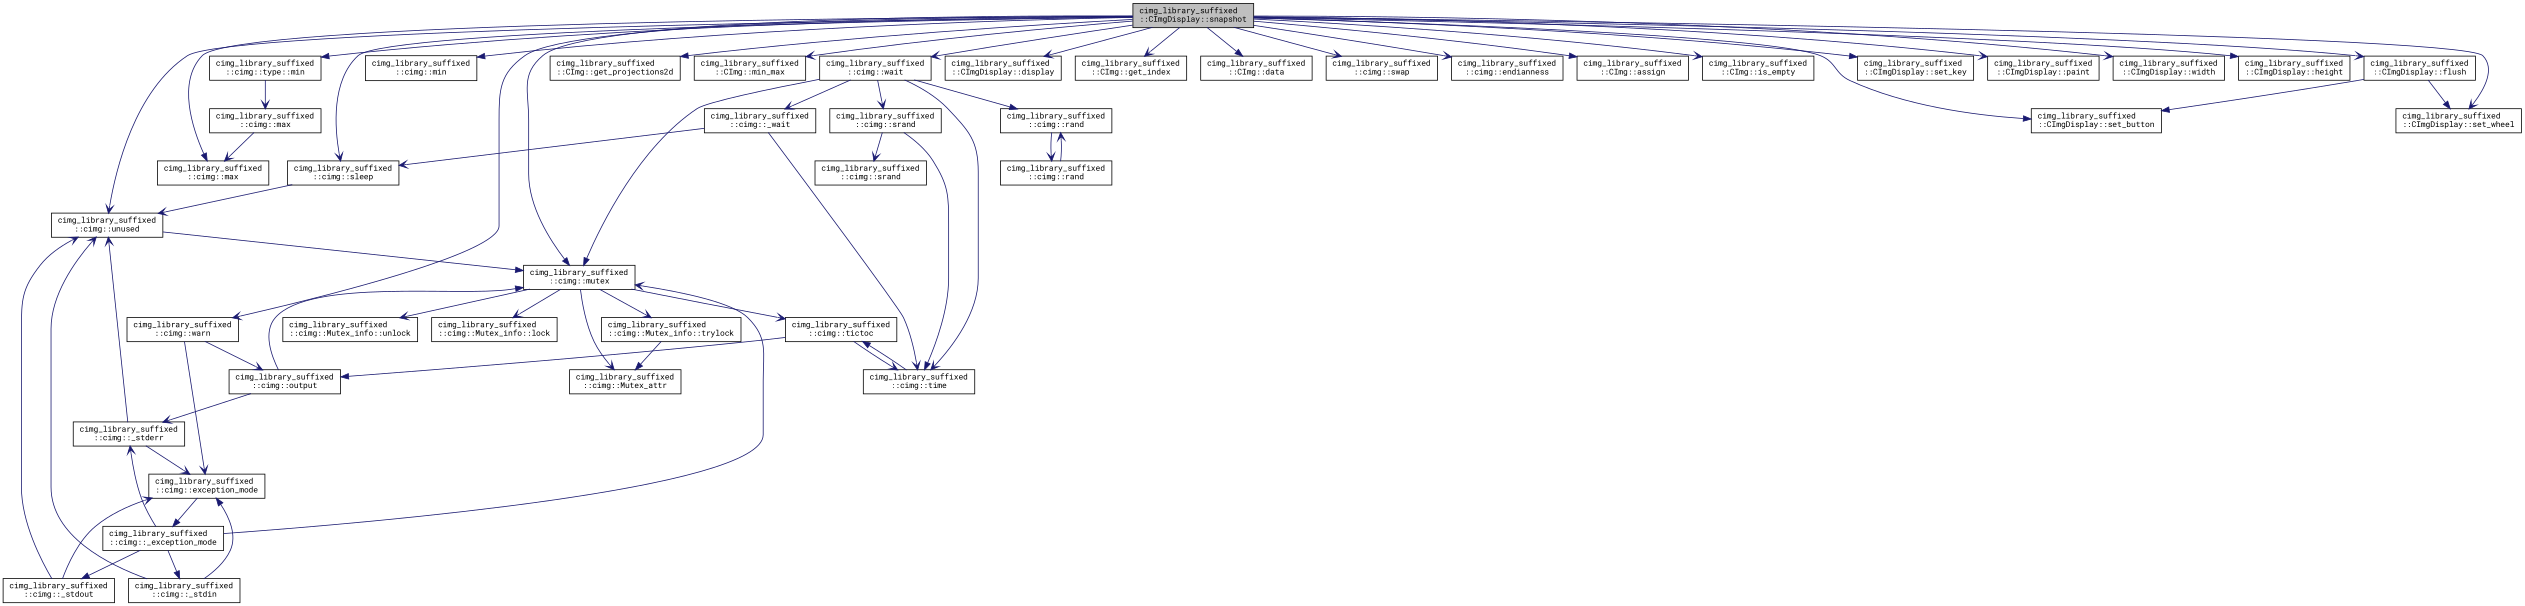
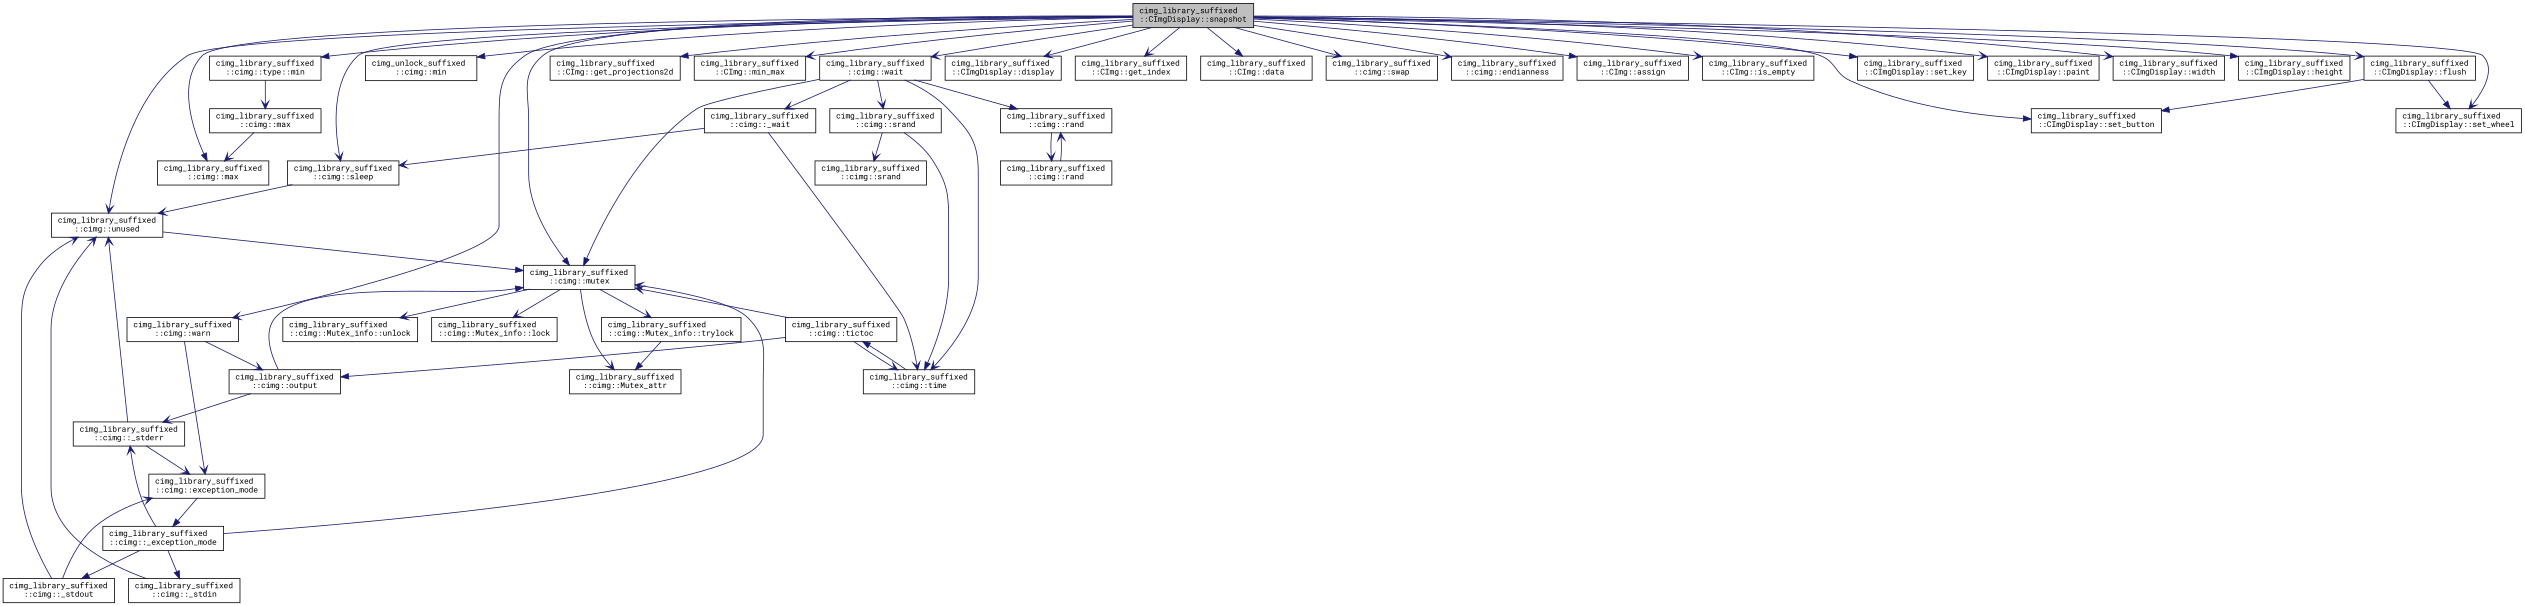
node "cimg_library_suffixed ::cimg::min": label "cimg_library_suffixed ::cimg::min" -> "cimg_unlock_suffixed ::cimg::min"
edge "cimg_library_suffixed ::cimg::mutex" -> "cimg_library_suffixed ::cimg::tictoc": reversed
edge "cimg_library_suffixed ::cimg::_stdin" -> "cimg_library_suffixed ::cimg::exception_mode": removed
